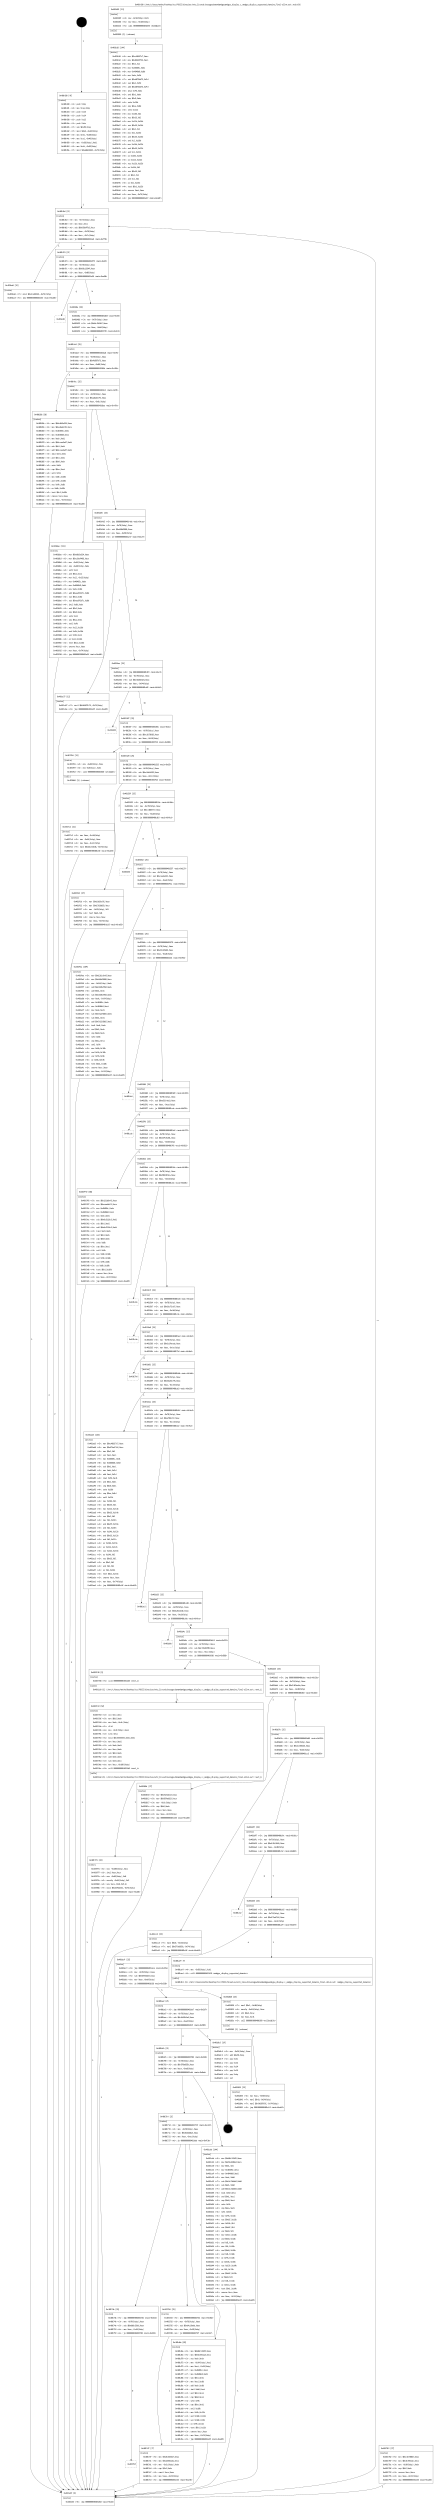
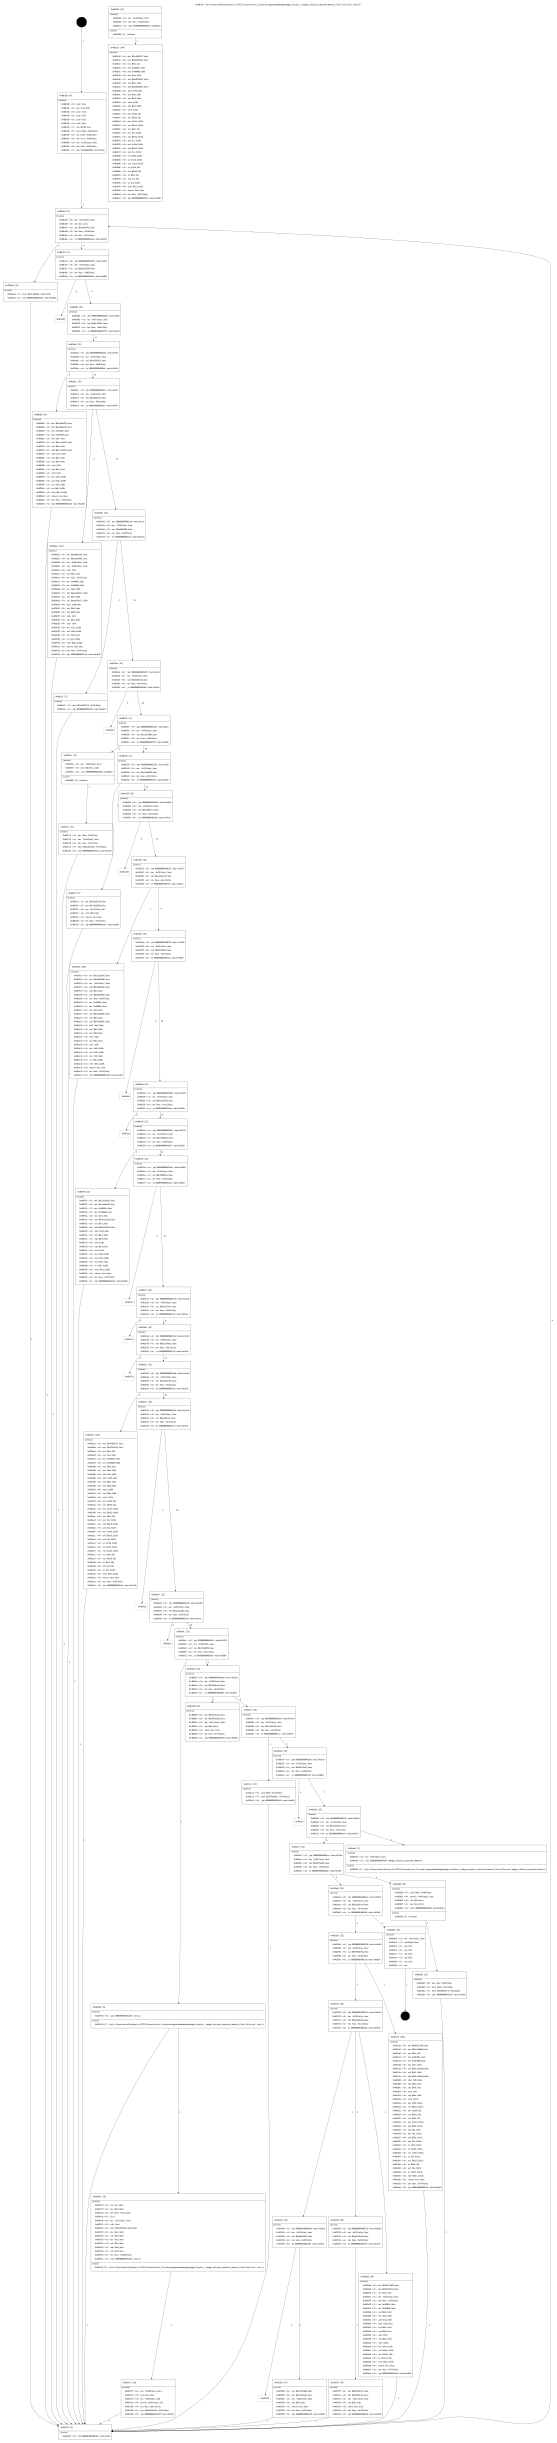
edge "0x40180d [27]" -> "0x401e3f [5]": now "0x401938 [5]" -> "0x401e3f [5]"
edge "0x401746 [25]" -> "0x401782 [27]": added, label "1"
